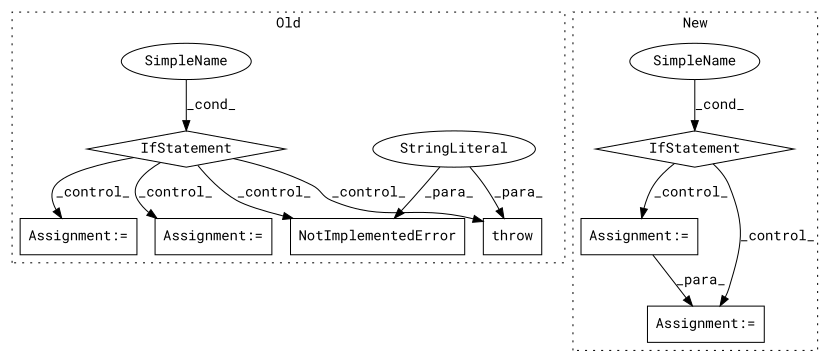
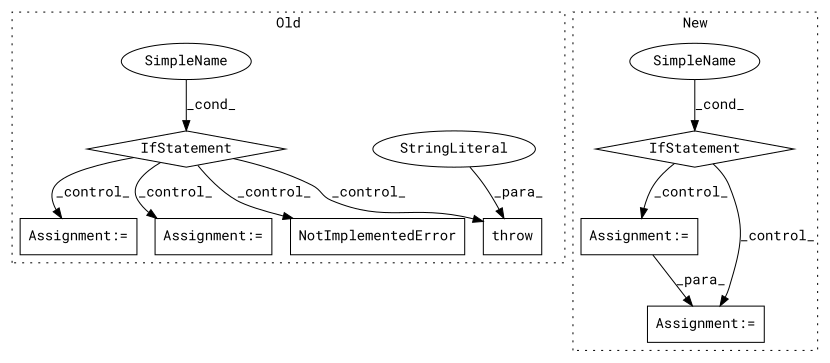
edge "StringLiteral" -> "NotImplementedError": removed, label "_para_"
